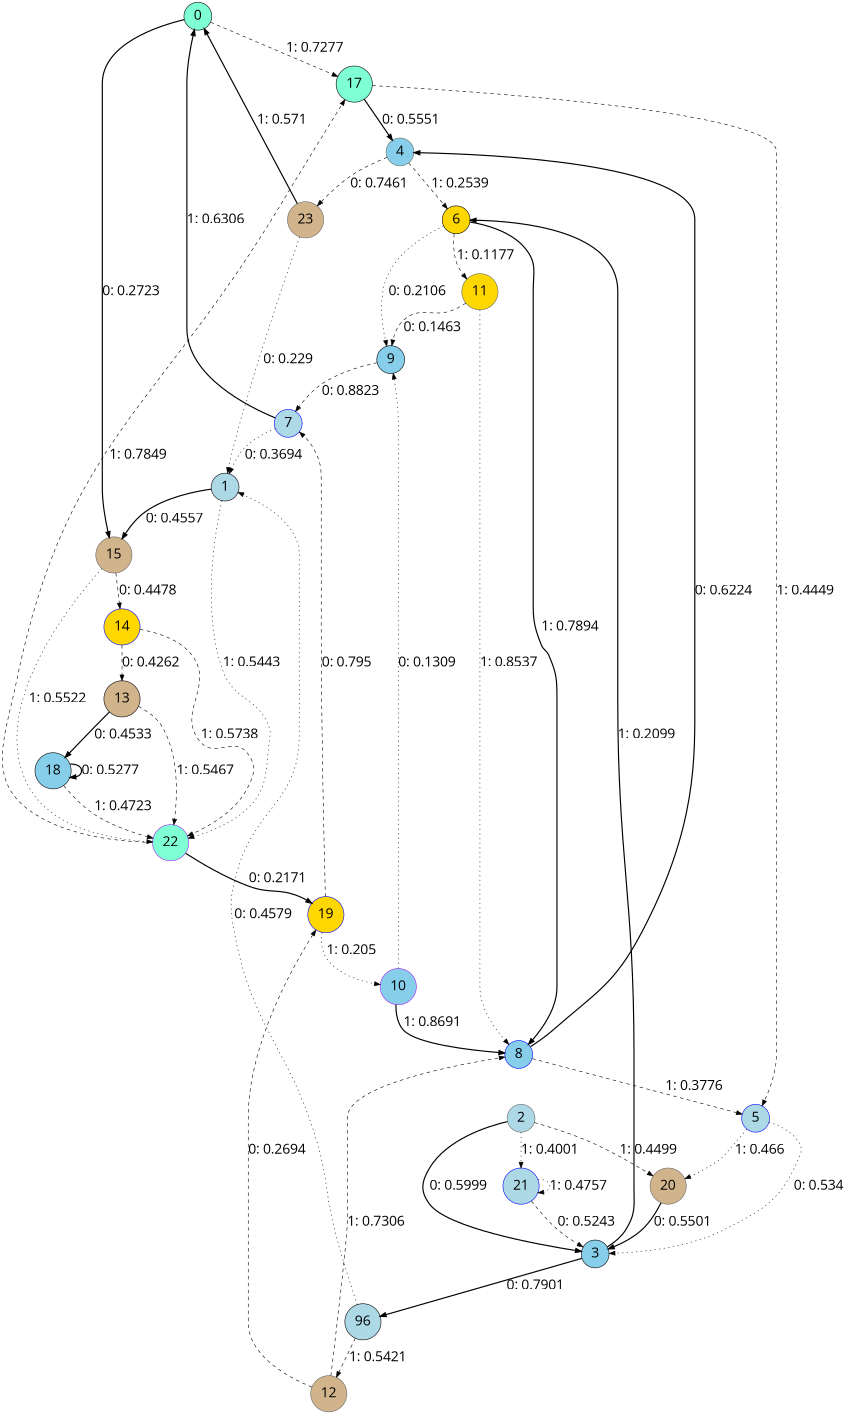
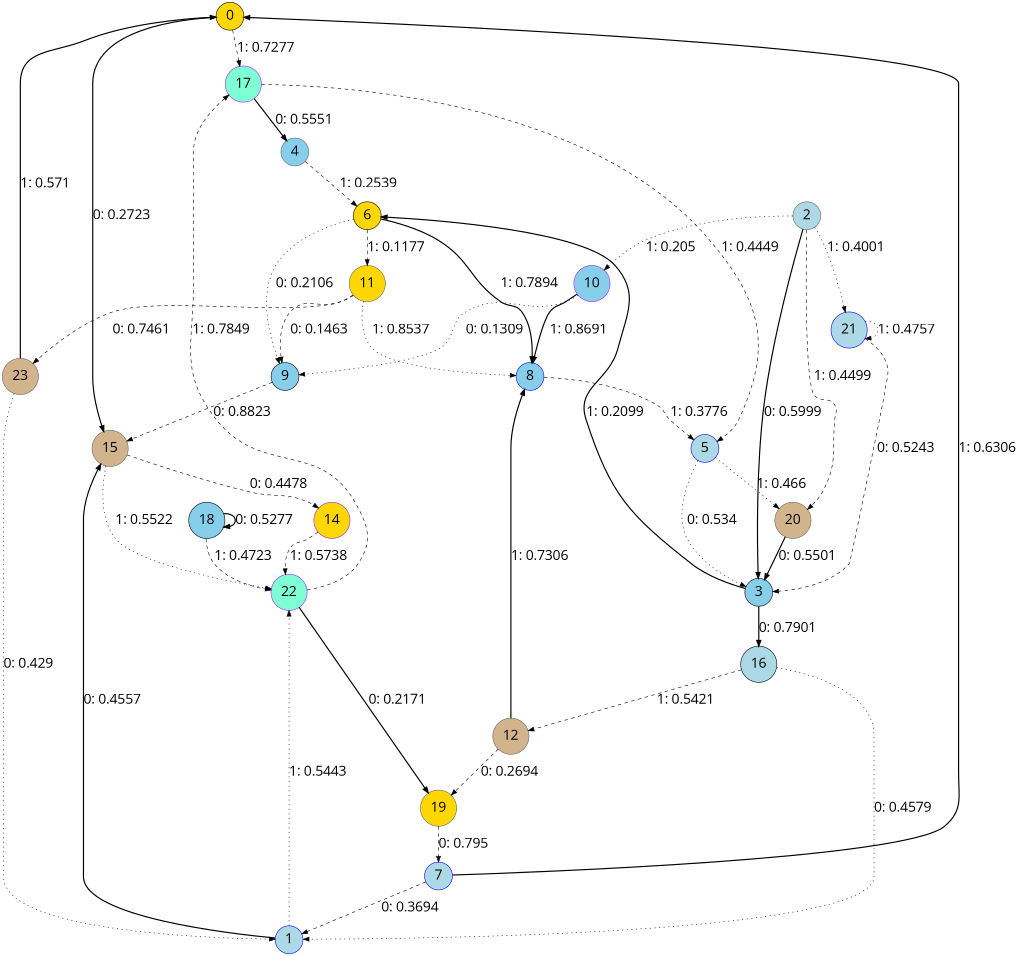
node "0": fillcolor aquamarine -> gold
node "17": color black -> purple
edge "4" -> "23": now "11" -> "23"
edge "23" -> "1": label "0: 0.229    " -> "0: 0.429    "
edge "9" -> "7": now "9" -> "15"
edge "7" -> "1": style dotted -> dashed
node "1": color black -> blue
edge "8" -> "4": removed, label "0: 0.6224"
node "14": color blue -> purple
node "13": removed
node "19": color blue -> gray40
edge "19" -> "10": now "2" -> "10"
edge "12" -> "8": style dashed -> bold
node "96": label "96" -> "16"
